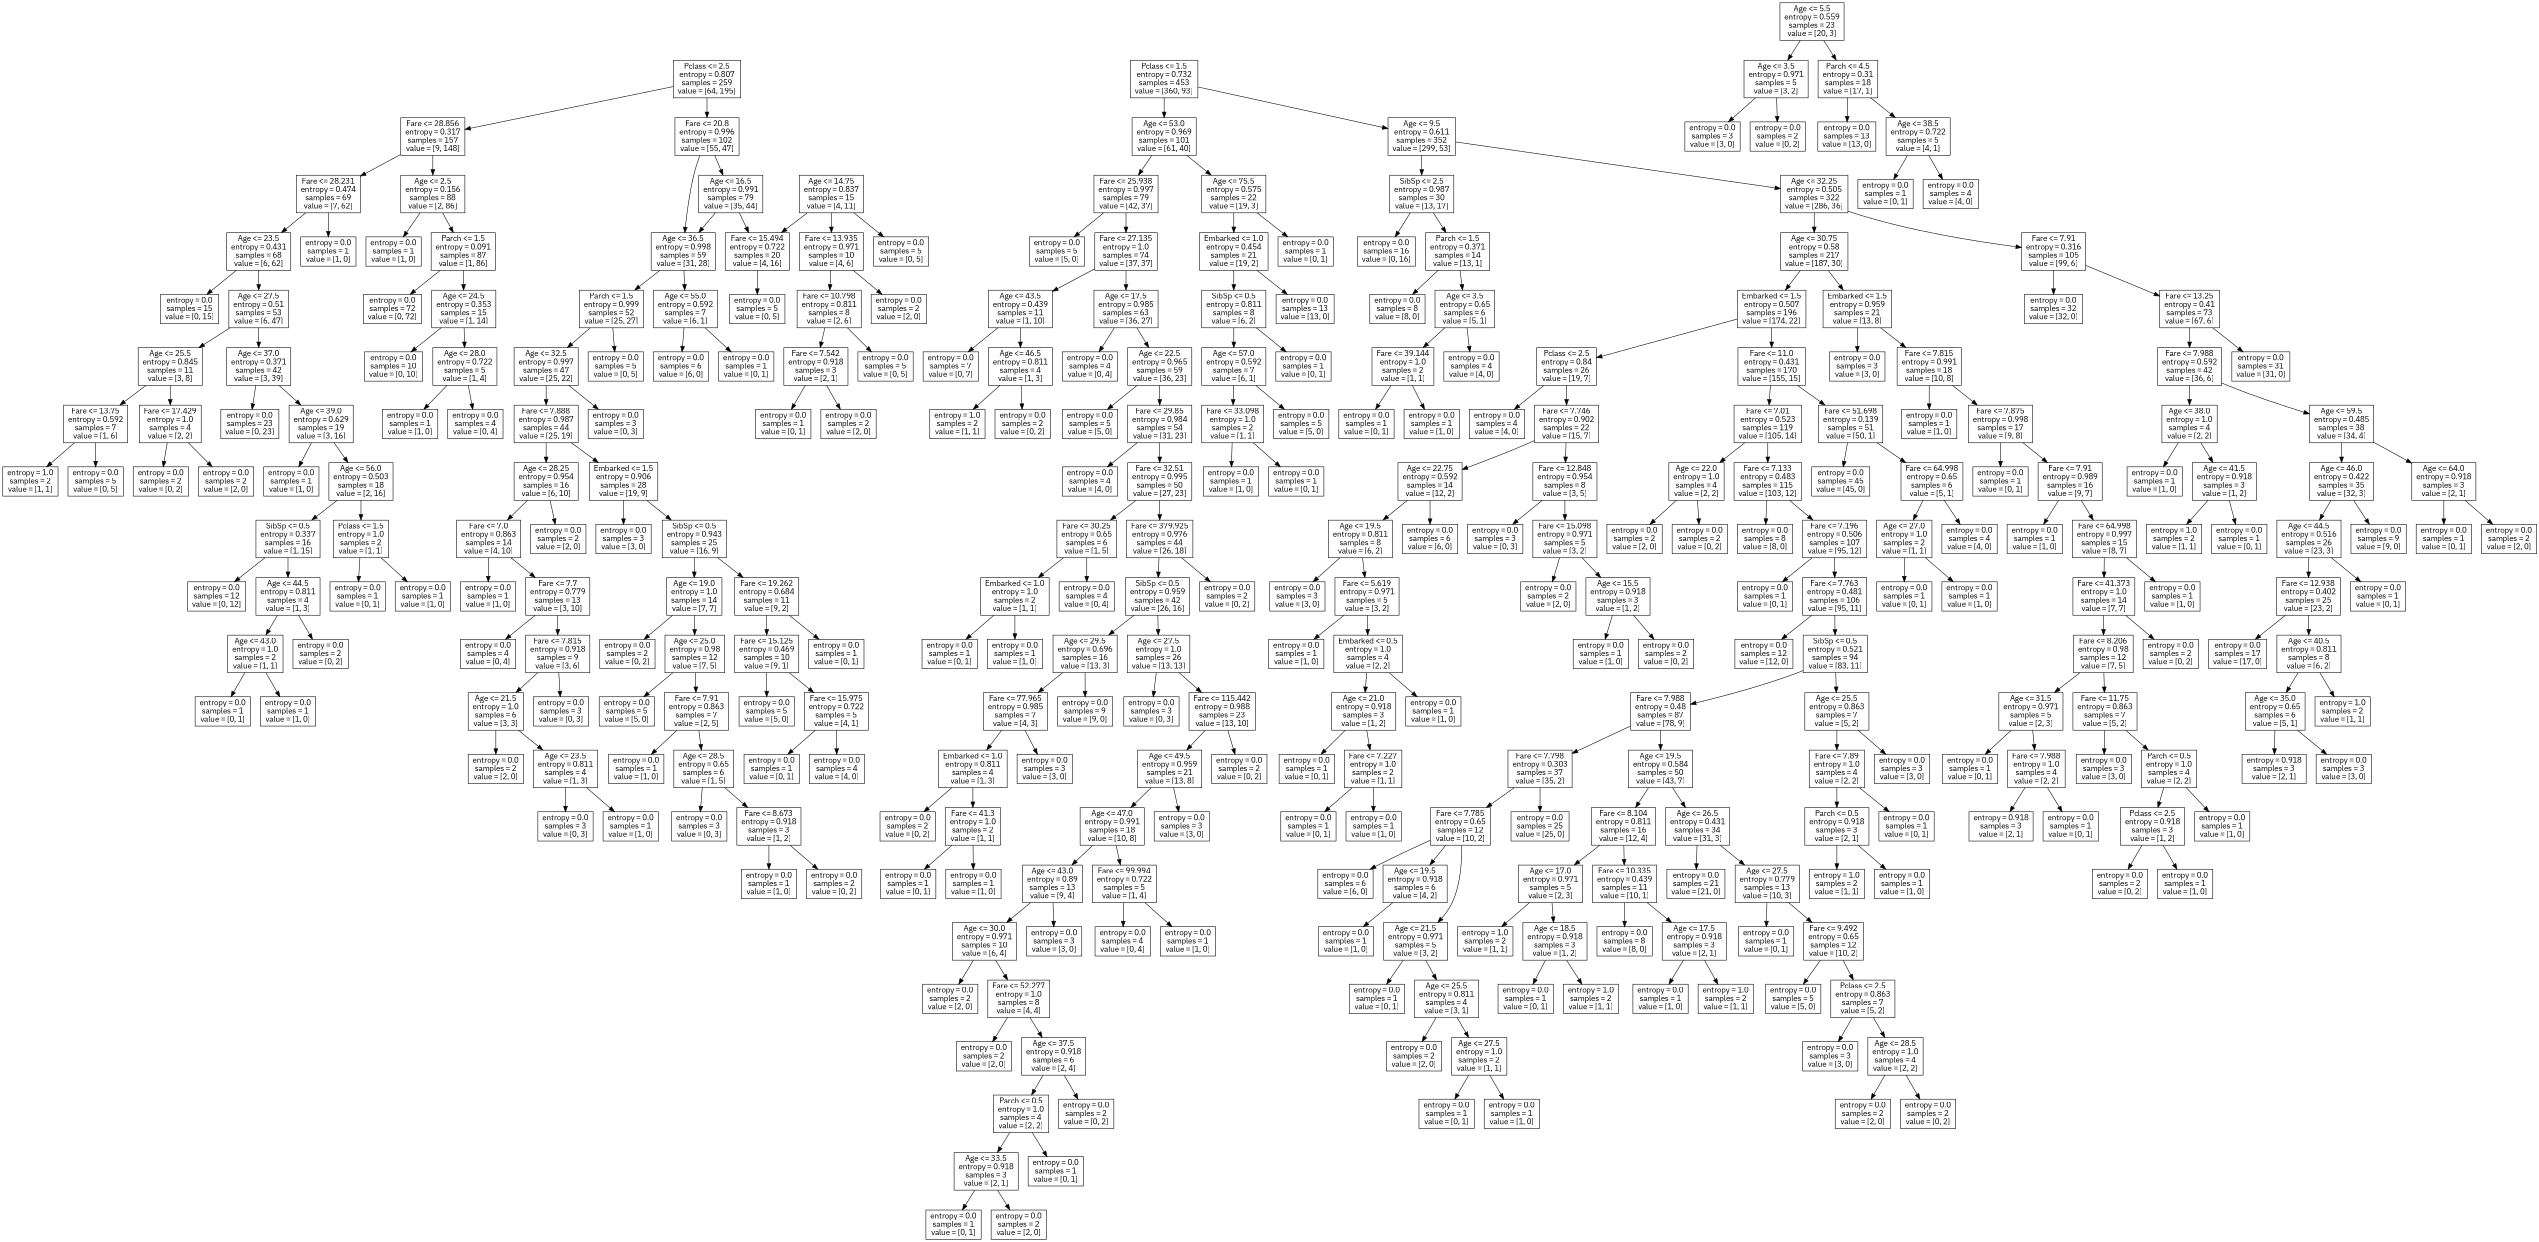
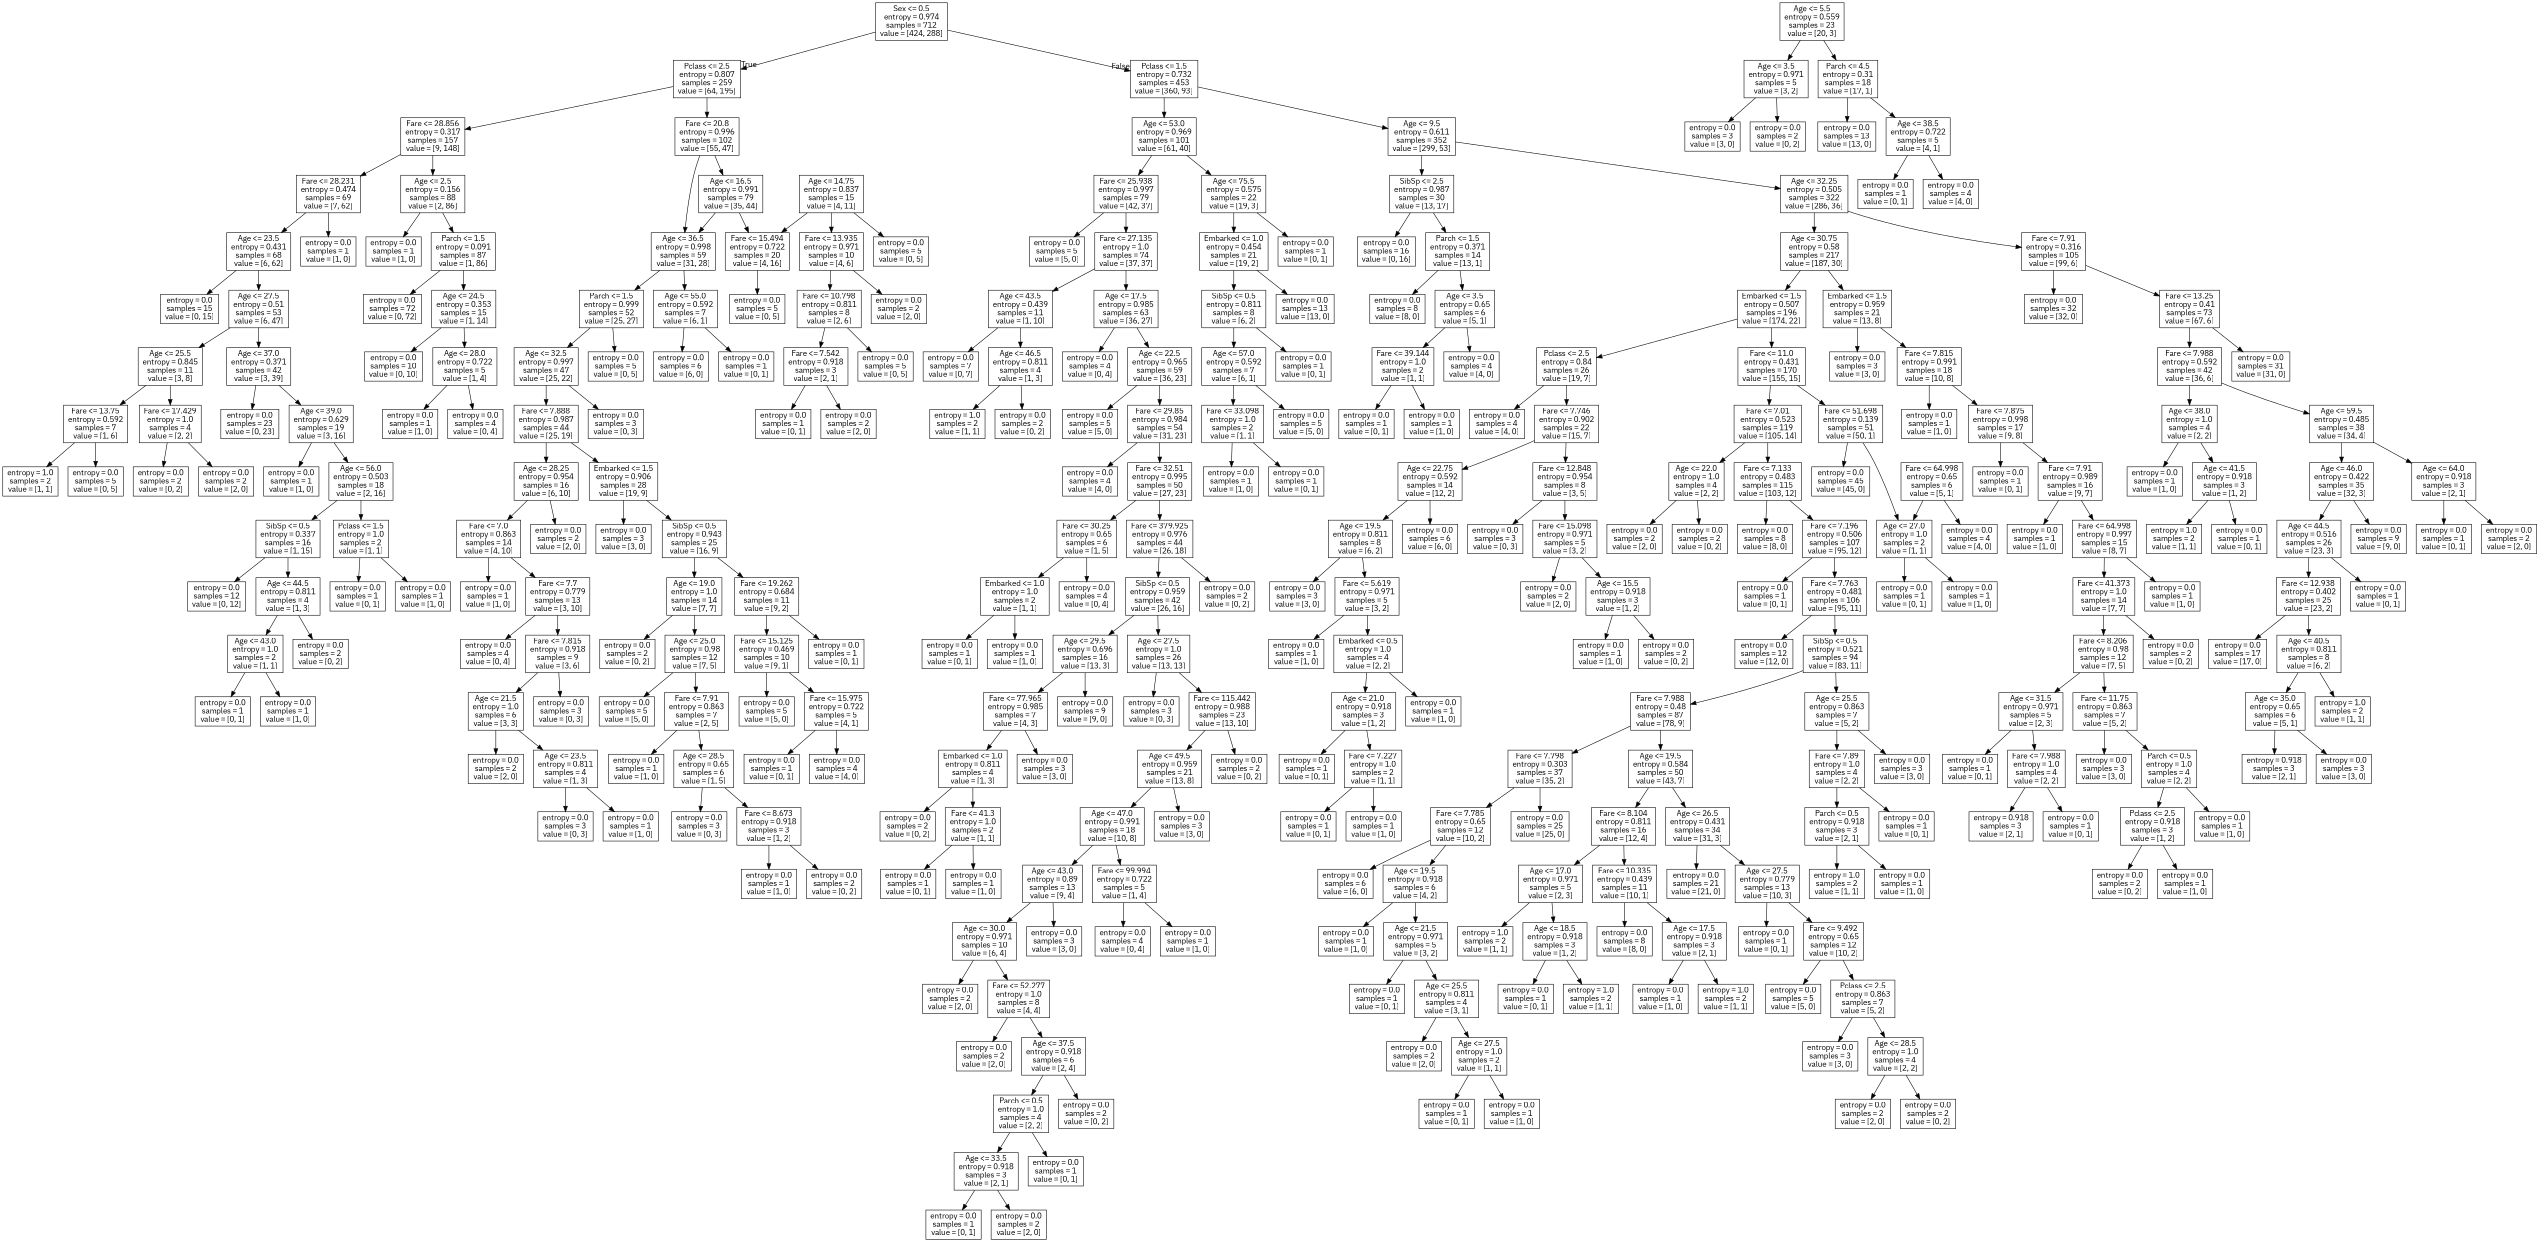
node "Sex <= 0.5 entropy = 0.974 samples = 712 value = [424, 288]": added
edge "Fare <= 51.698 entropy = 0.139 samples = 51 value = [50, 1]" -> "Fare <= 64.998 entropy = 0.65 samples = 6 value = [5, 1]": now "Fare <= 51.698 entropy = 0.139 samples = 51 value = [50, 1]" -> "Age <= 27.0 entropy = 1.0 samples = 2 value = [1, 1]"
edge "Fare <= 7.785 entropy = 0.65 samples = 12 value = [10, 2]" -> "Age <= 21.5 entropy = 0.971 samples = 5 value = [3, 2]": now "Age <= 19.5 entropy = 0.918 samples = 6 value = [4, 2]" -> "Age <= 21.5 entropy = 0.971 samples = 5 value = [3, 2]"
